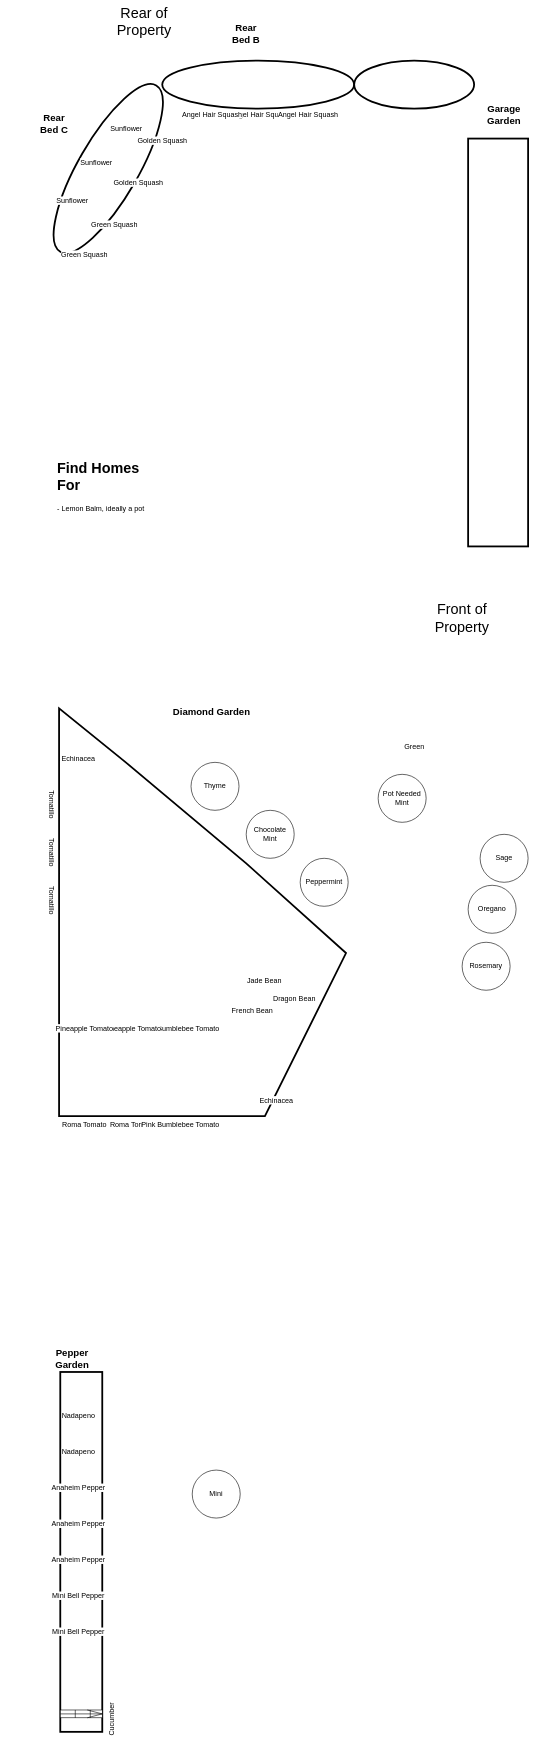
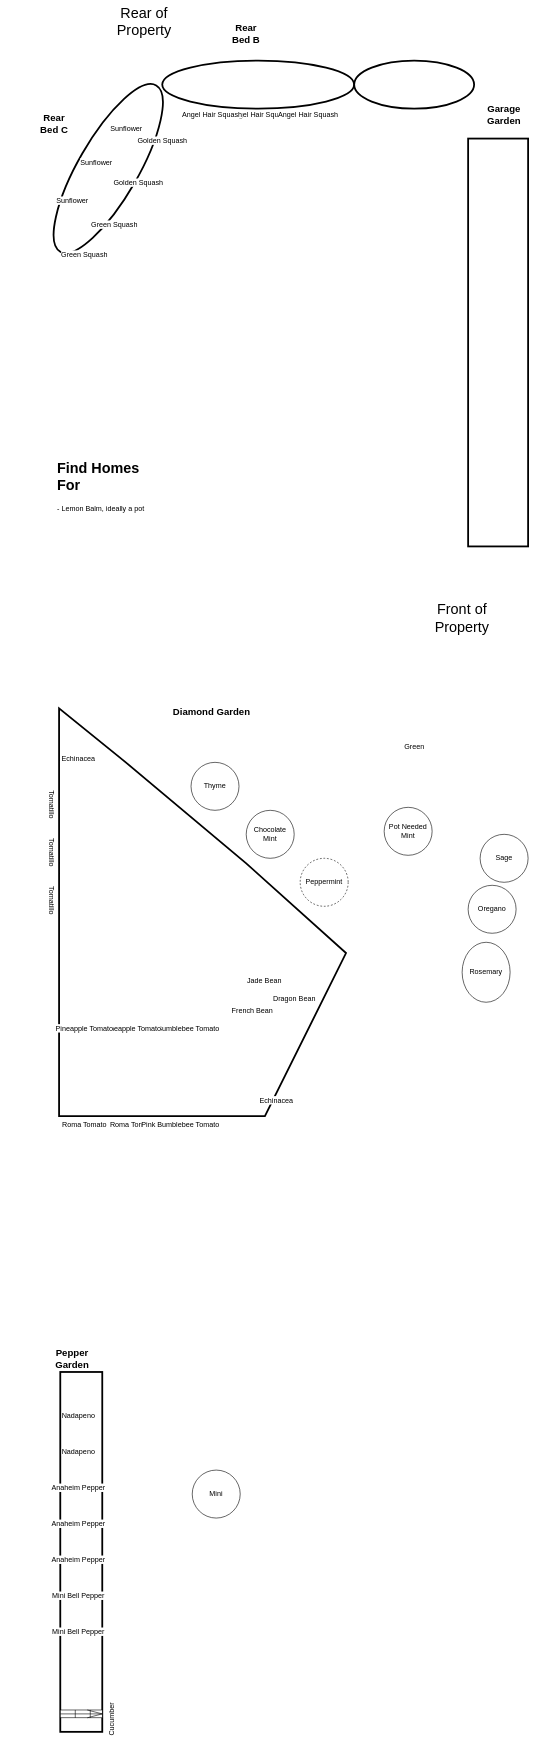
node "Pot Needed Mint": moved (402, 798) -> (408, 831)
node "Peppermint": style solid -> dashed
node "Rosemary": size 48x48 -> 48x60
